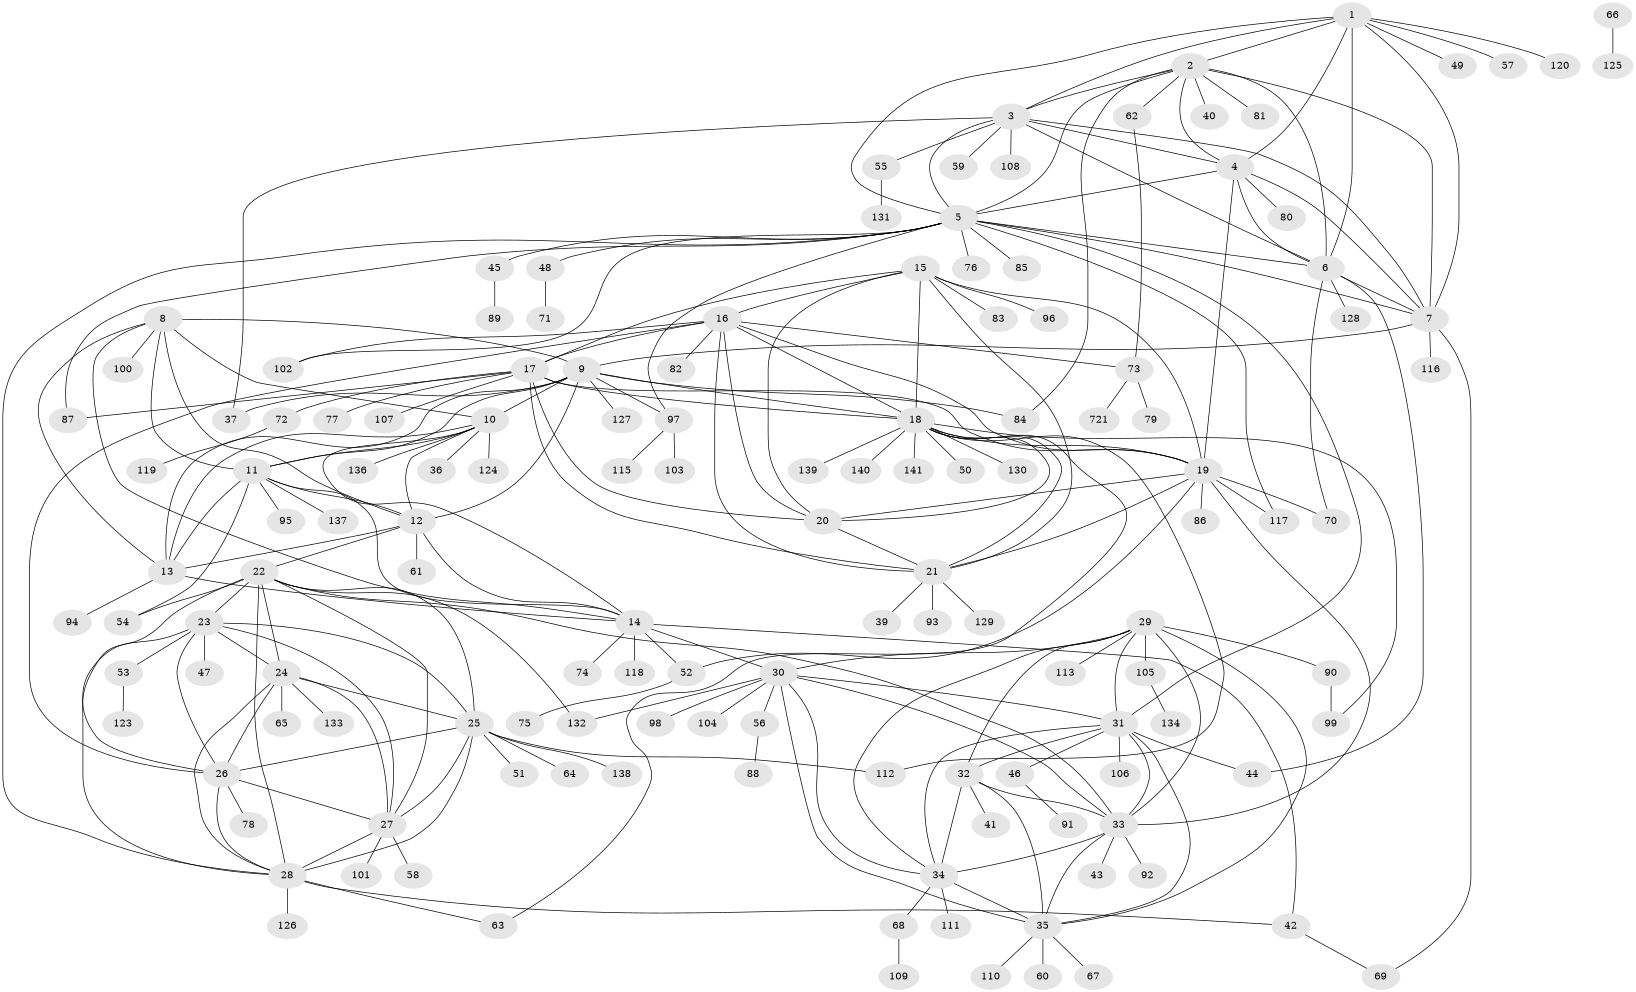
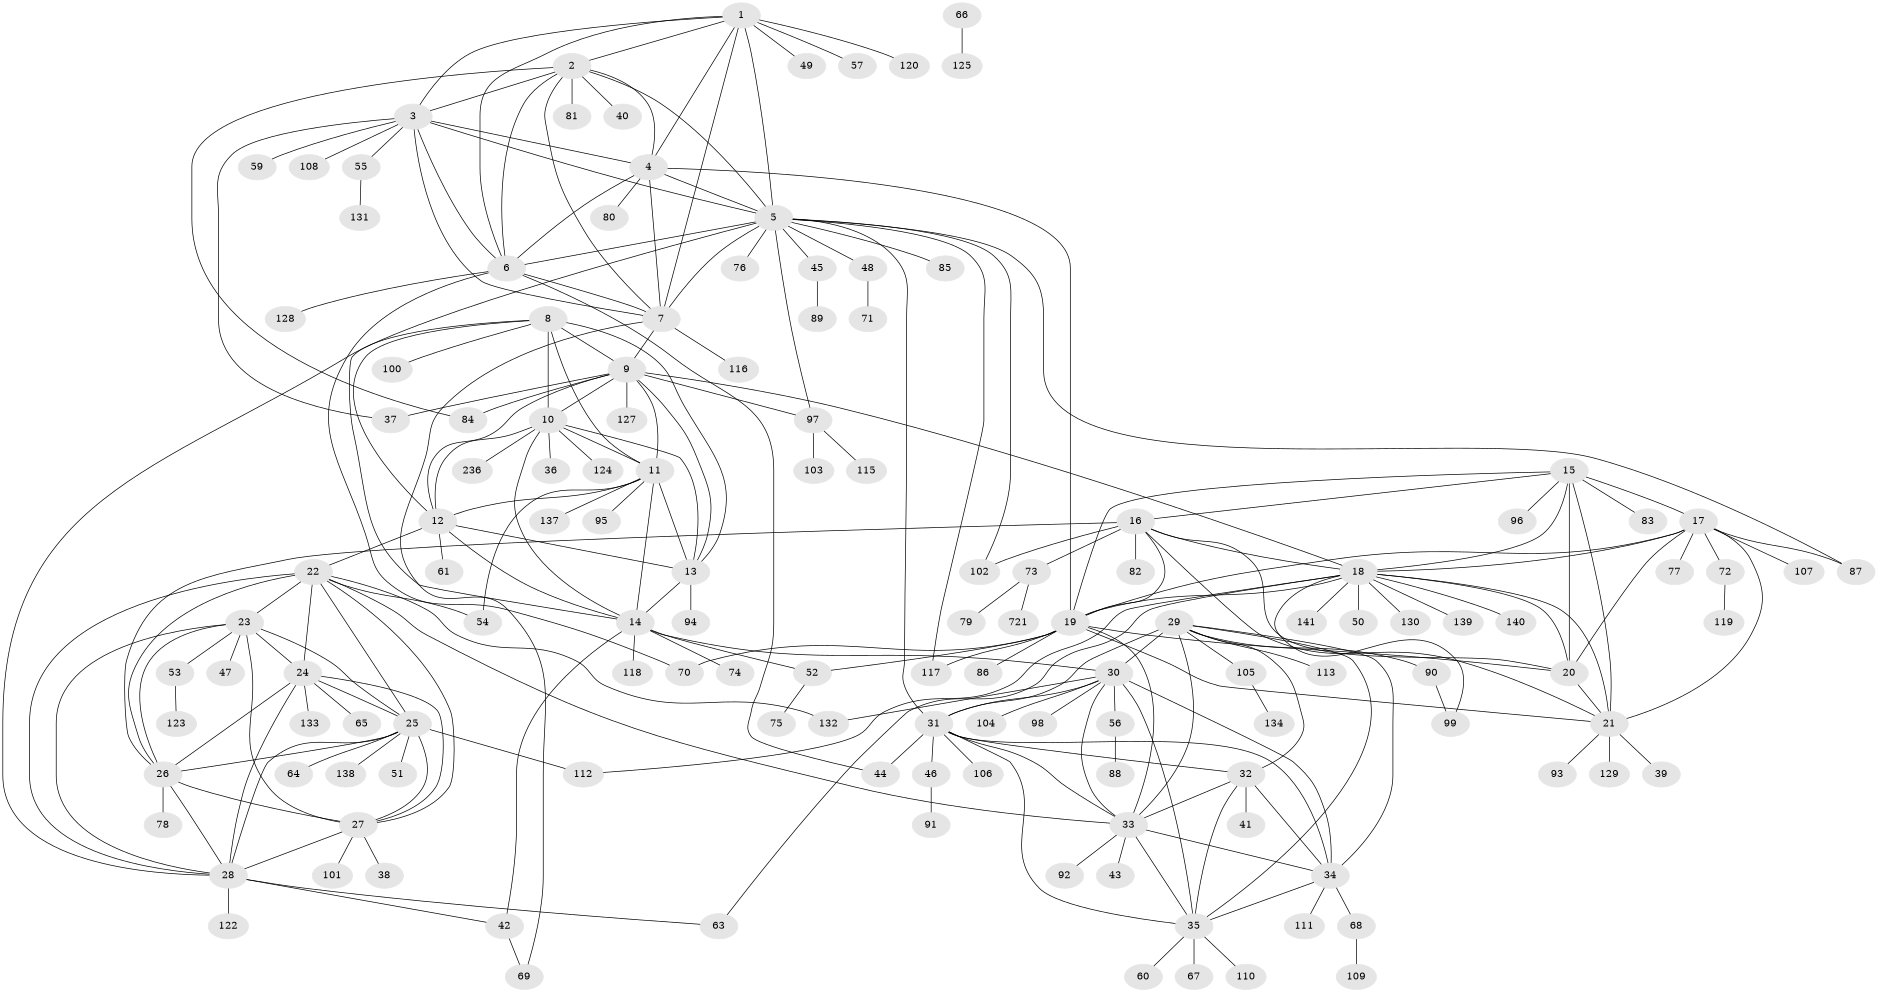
node "62": removed
edge "16" -- "17": removed
node "136": label "136" -> "236"
node "58": label "58" -> "38"
node "126": label "126" -> "122"
